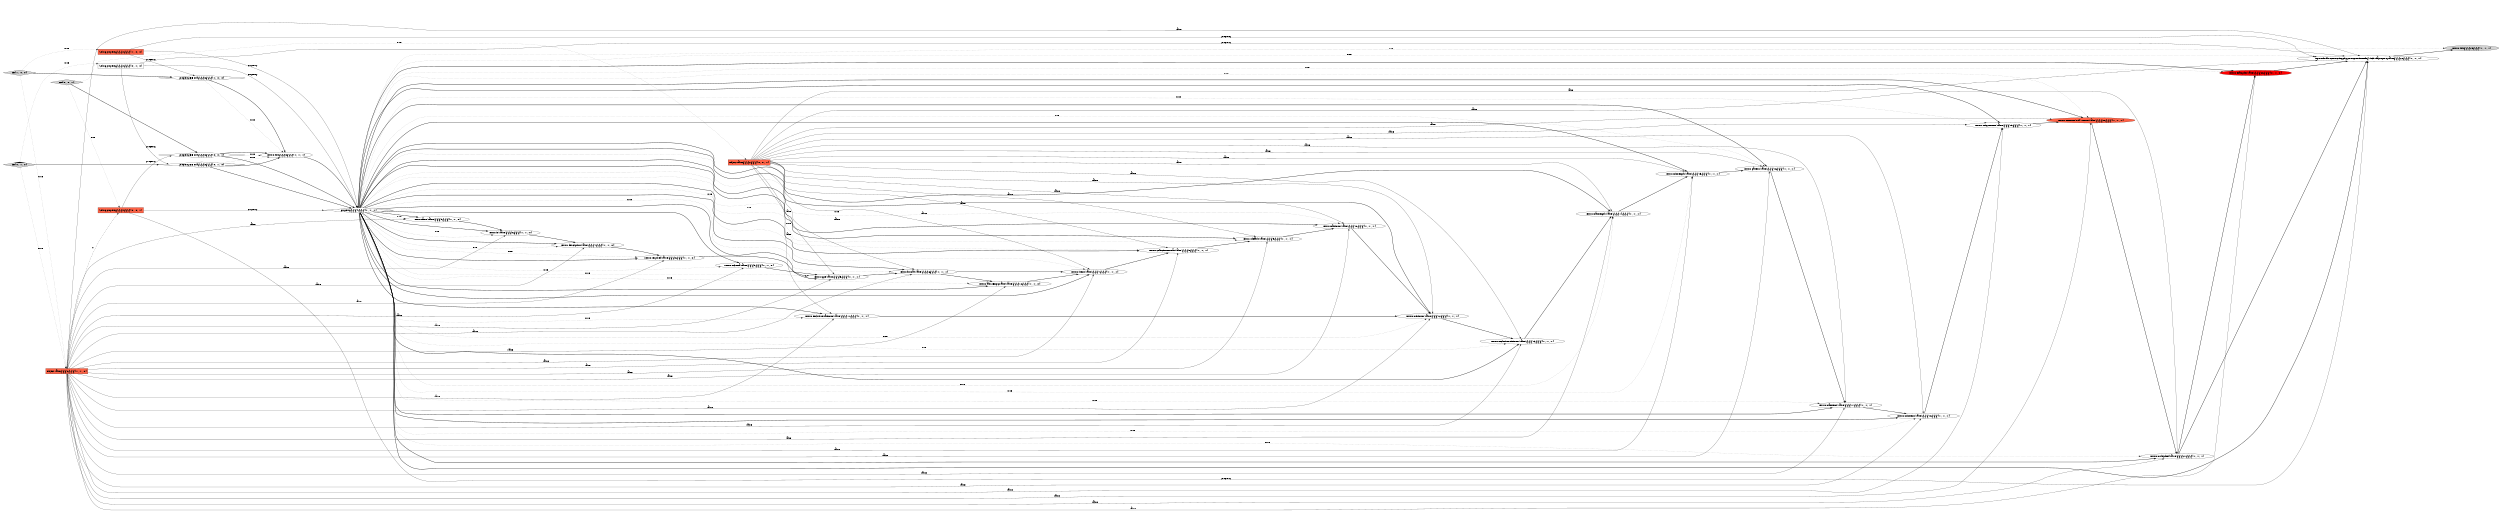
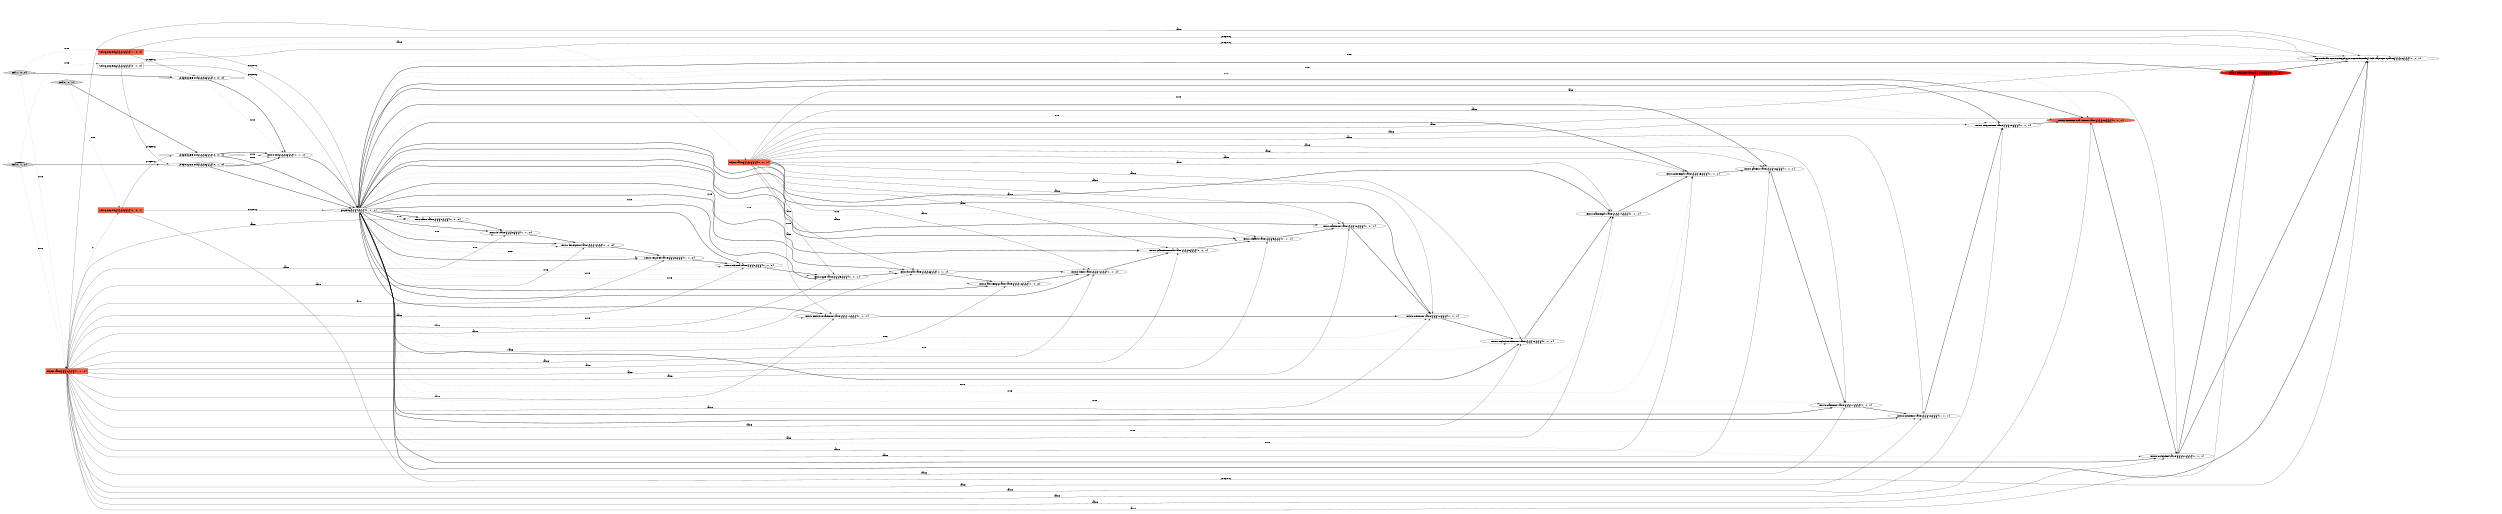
edge "set['0', '0', '1']" -> "Object value@@@2@@@['0', '0', '1']": label "true" -> "value"
node "return this@@@23@@@['1', '1', '1']": removed
edge "return required(value)@@@8@@@['1', '1', '0']" -> "return type(value)@@@5@@@['1', '1', '1']": now "return required(value)@@@8@@@['1', '1', '0']" -> "return schema(value)@@@9@@@['1', '1', '0']"
